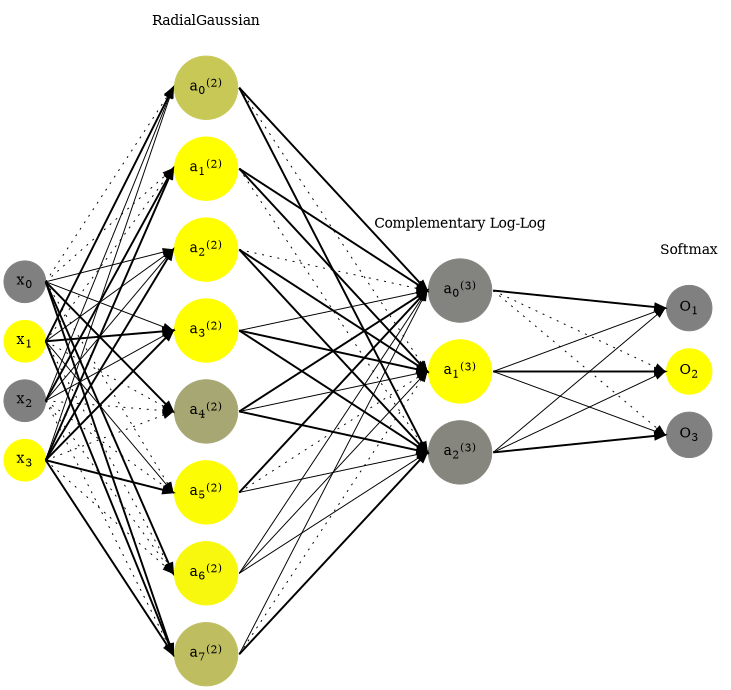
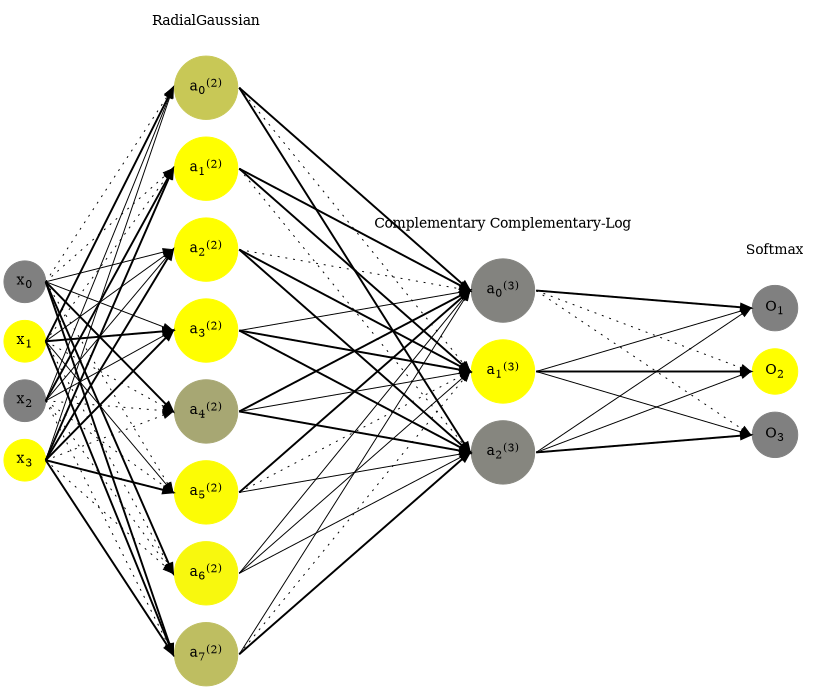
node "Complementary Log-Log": label "Complementary Log-Log" -> "Complementary Complementary-Log"
